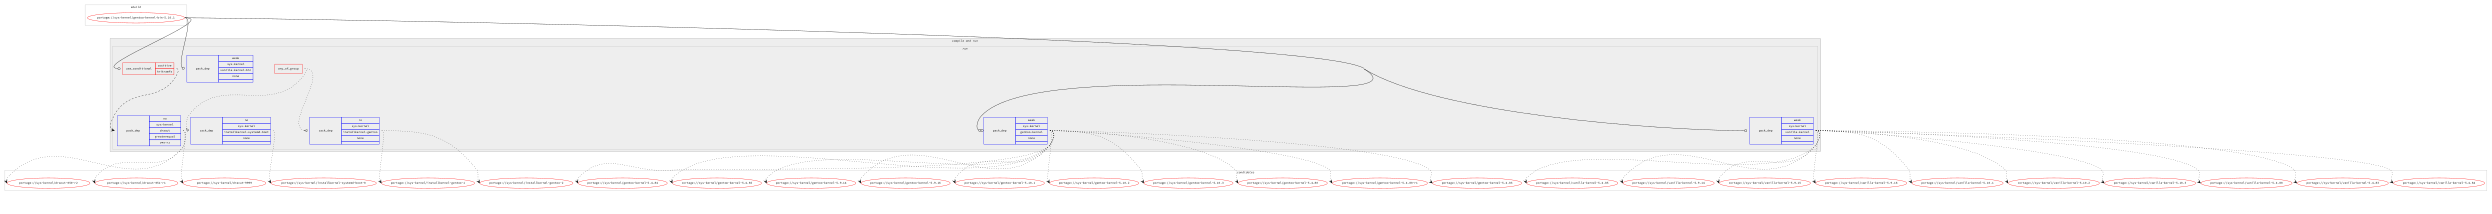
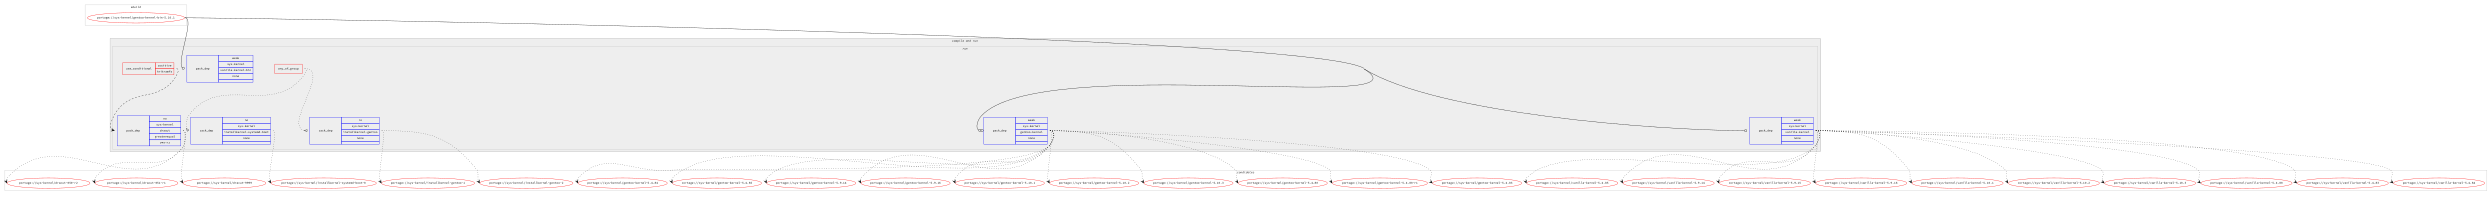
edge "portage://sys-kernel/gentoo-kernel-bin-5.10.1" -> "use_conditional": removed
